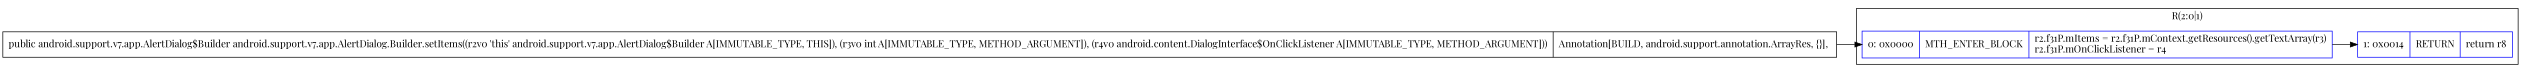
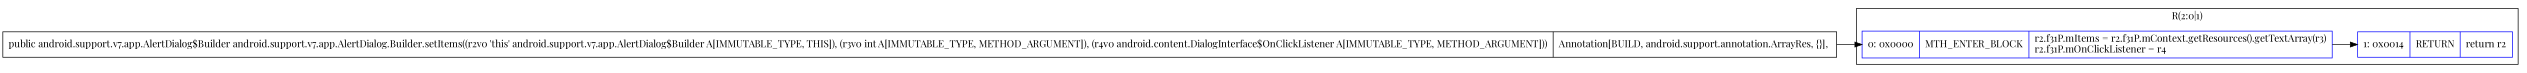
node "1: 0x0014": text "return r8" -> "return r2"
